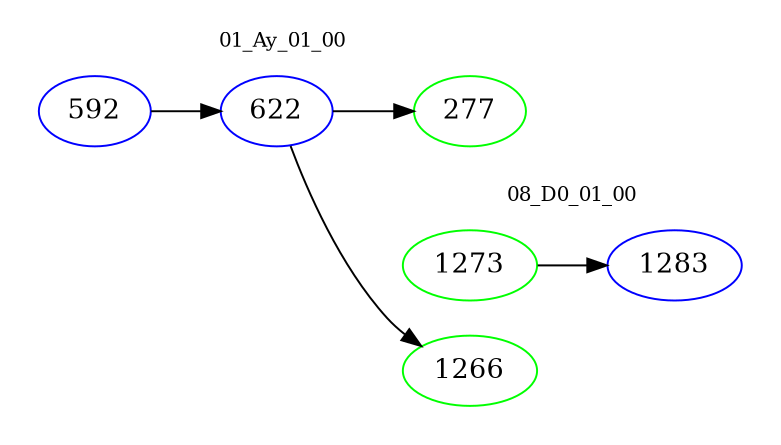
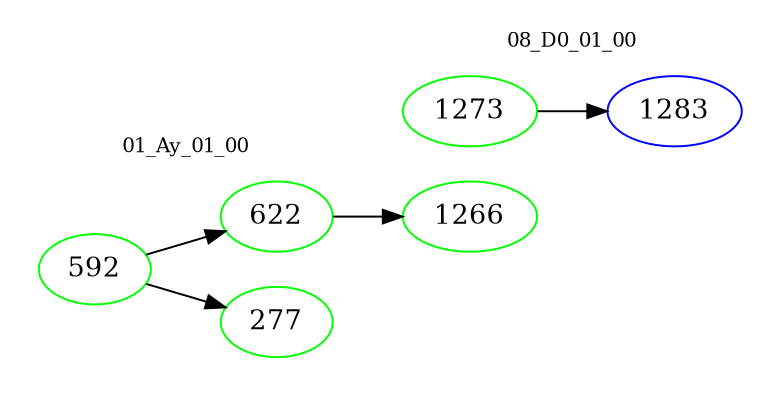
node "592": color blue -> green
node "622": color blue -> green
edge "622" -> "277": now "592" -> "277"
